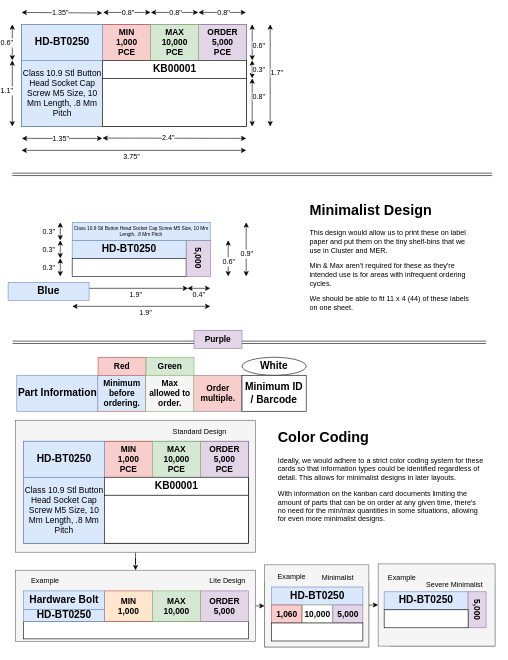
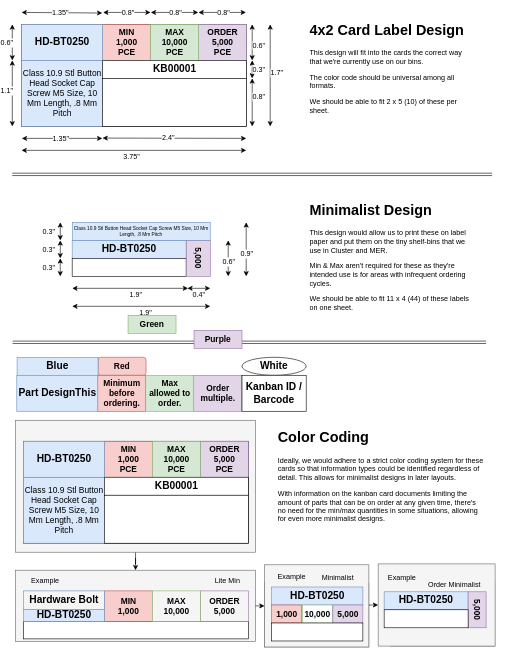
node "4x2 Card Label DesignThis design will fit into the cards the correct way that we're currently use on our bins. The color code should be universal among all formats. We should be able to fit 2 x 5 (10) of these per sheet.": added
node "Blue": moved (49, 291) -> (58, 366)
node "Red": shape rectangle -> rounded rectangle
node "Green": moved (170, 366) -> (152, 324)
node "Part Information": label "Part Information" -> "Part DesignThis"
node "Minimum before ordering.": fillcolor #dae8fc -> #f8cecc
node "Max allowed to order.": fillcolor #f5f5f5 -> #d5e8d4
node "Order multiple.": fillcolor #f8cecc -> #e1d5e7
node "Minimum ID / Barcode": label "Minimum ID / Barcode" -> "Kanban ID / Barcode"
node "Standard Design": removed
node "Lite Design": label "Lite Design" -> "Lite Min"
node "Severe Minimalist": label "Severe Minimalist" -> "Order Minimalist"
node "Hardware Bolt": fillcolor #dae8fc -> #f5f5f5
node "MIN 1,000": fillcolor #ffe6cc -> #f8cecc
node "MAX 10,000": fillcolor #d5e8d4 -> #f5f5f5
node "ORDER 5,000": fillcolor #e1d5e7 -> #f5f5f5
node "1,060": label "1,060" -> "1,000"
